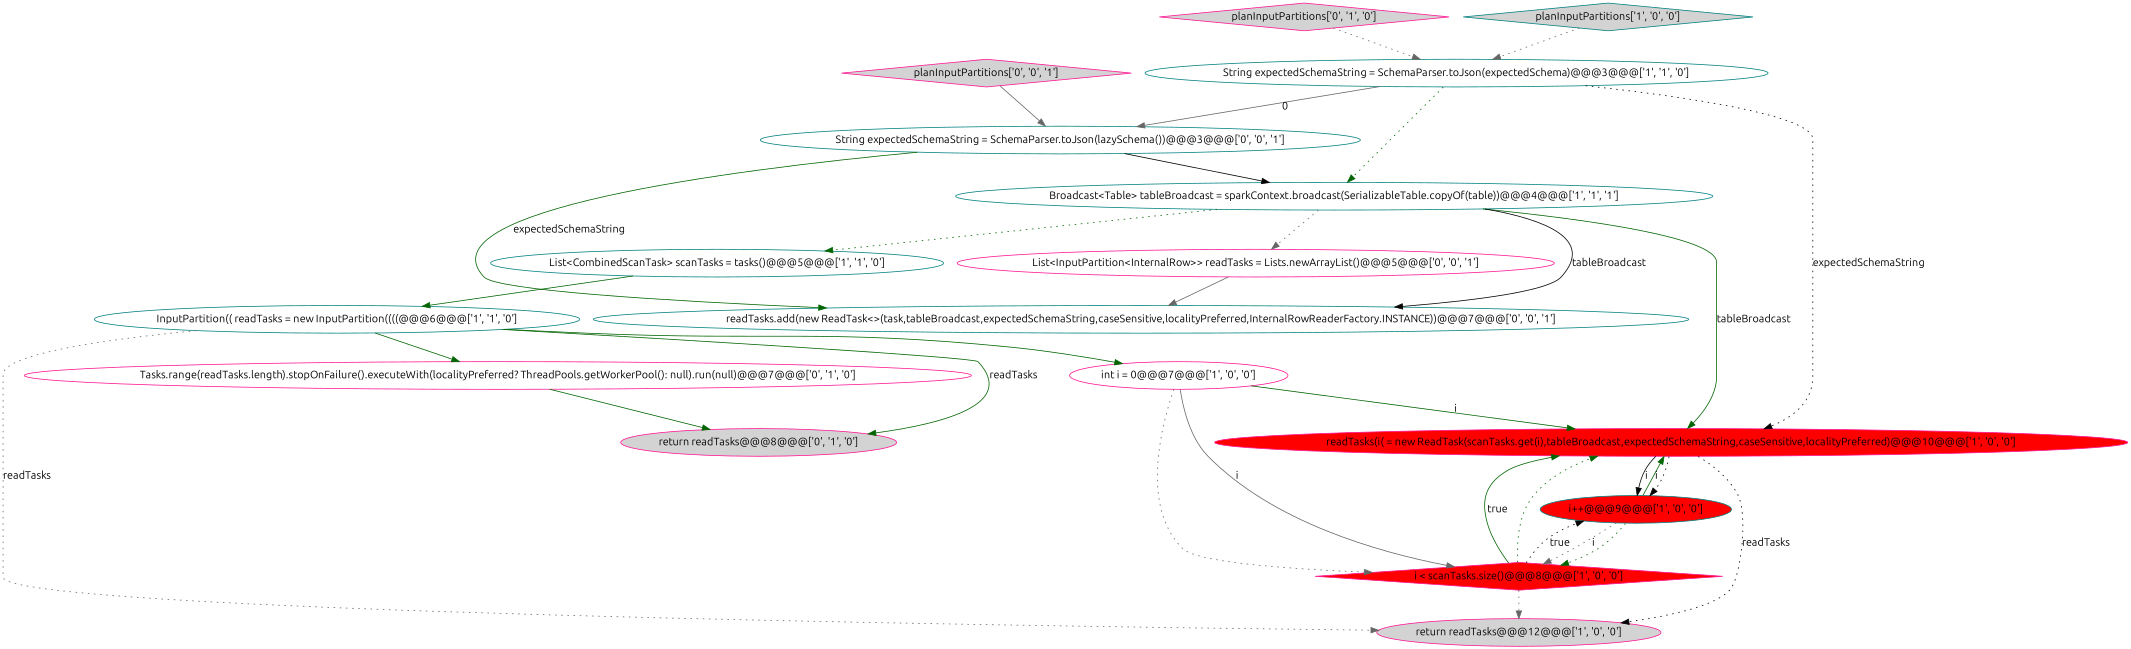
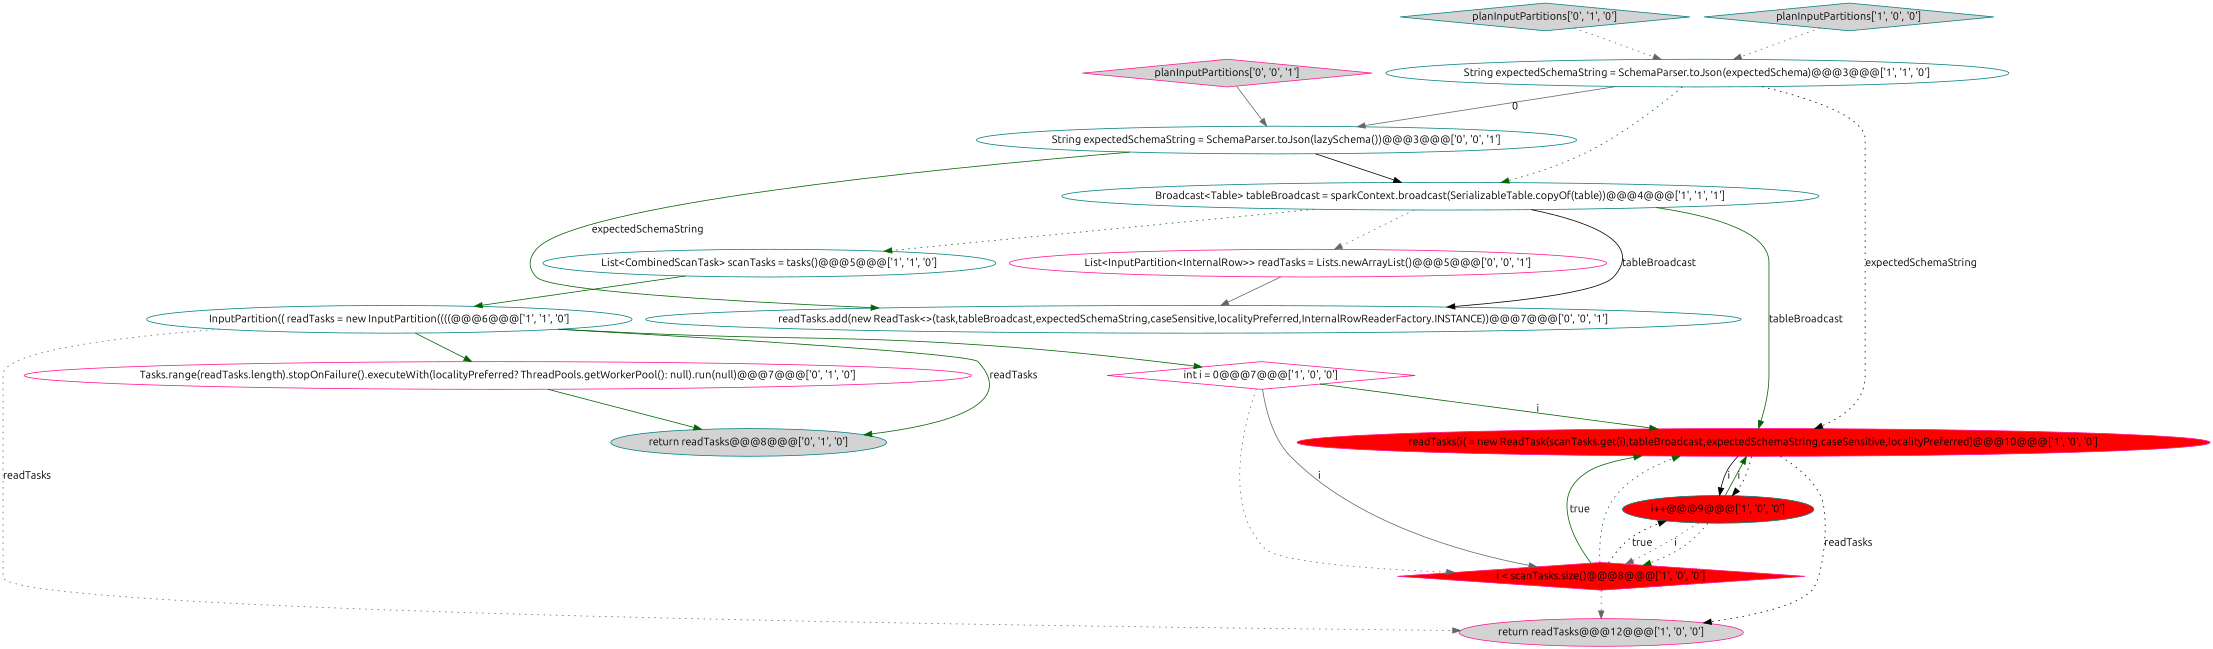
node "planInputPartitions['0', '1', '0']": color deeppink -> teal
node "int i = 0@@@7@@@['1', '0', '0']": shape ellipse -> diamond
node "return readTasks@@@8@@@['0', '1', '0']": color deeppink -> teal
